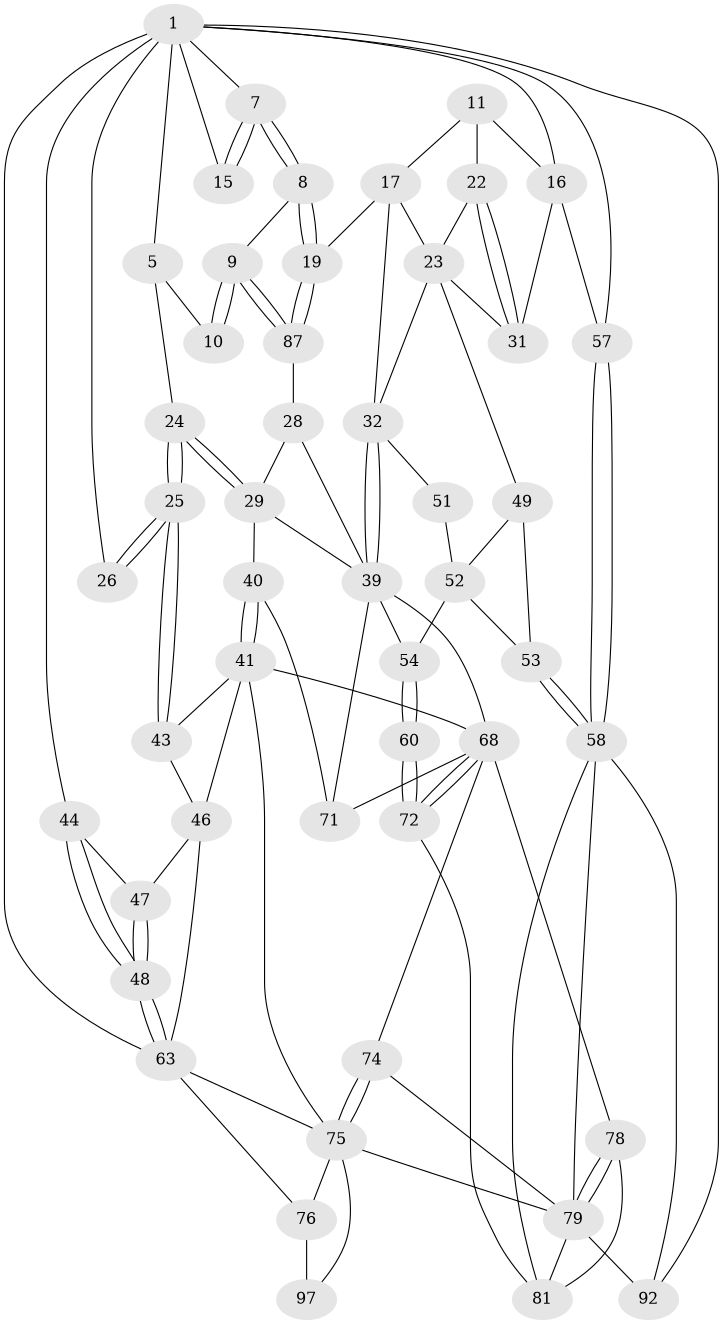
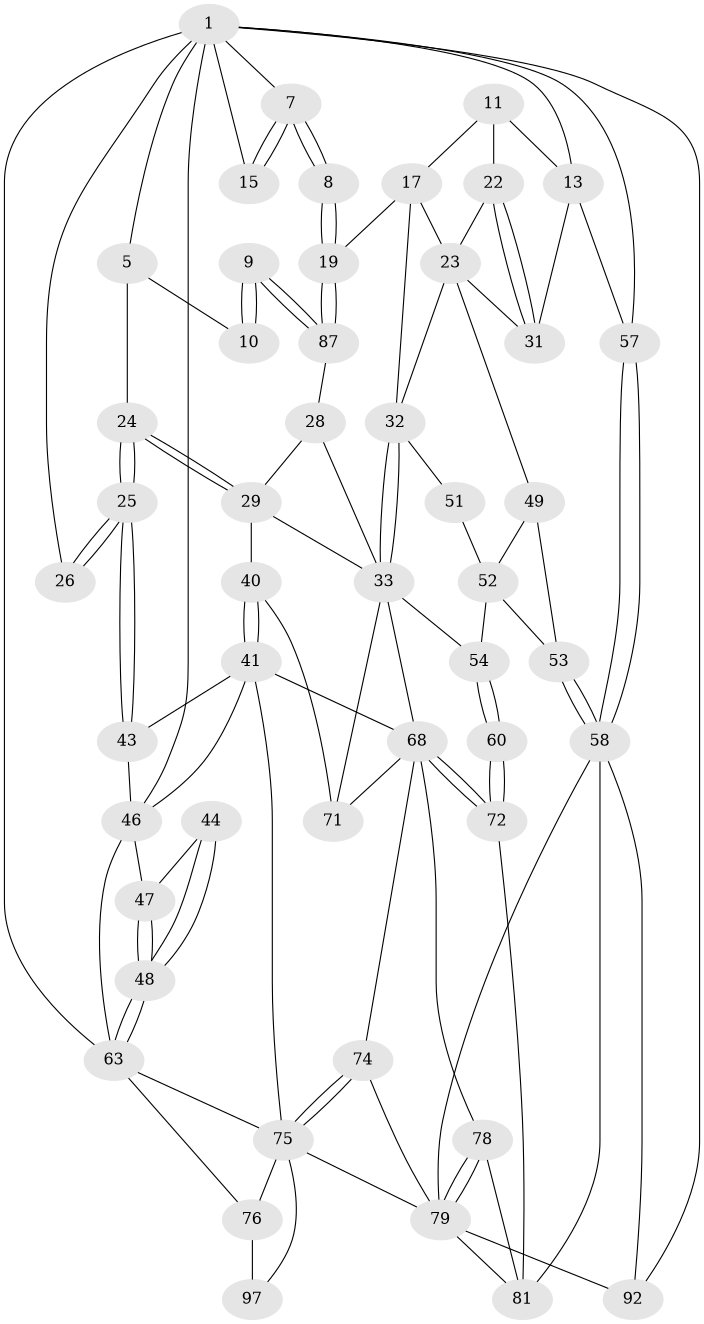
node "16": label "16" -> "13"
edge "8" -- "9": removed
edge "1" -- "44": now "1" -- "46"
node "39": label "39" -> "33"
